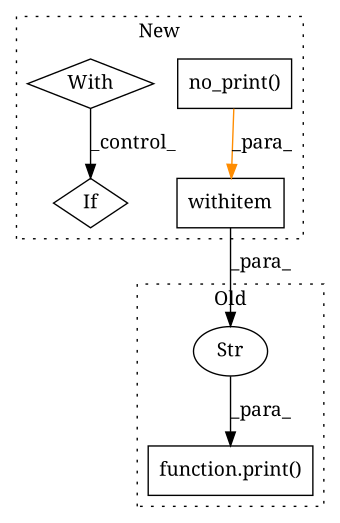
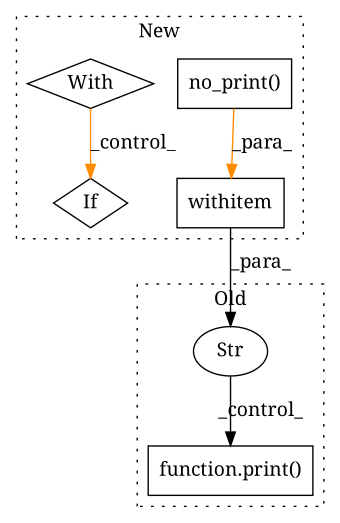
edge "With" -> "If": color black -> darkorange
edge "Str" -> "function.print()": label "_para_" -> "_control_"
